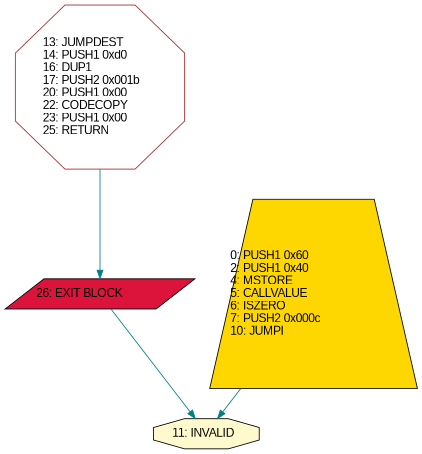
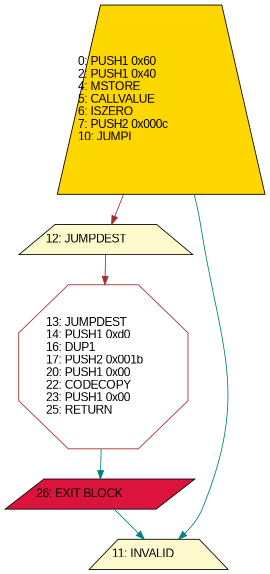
node "12: JUMPDEST": added
node "11: INVALID": shape octagon -> trapezium
